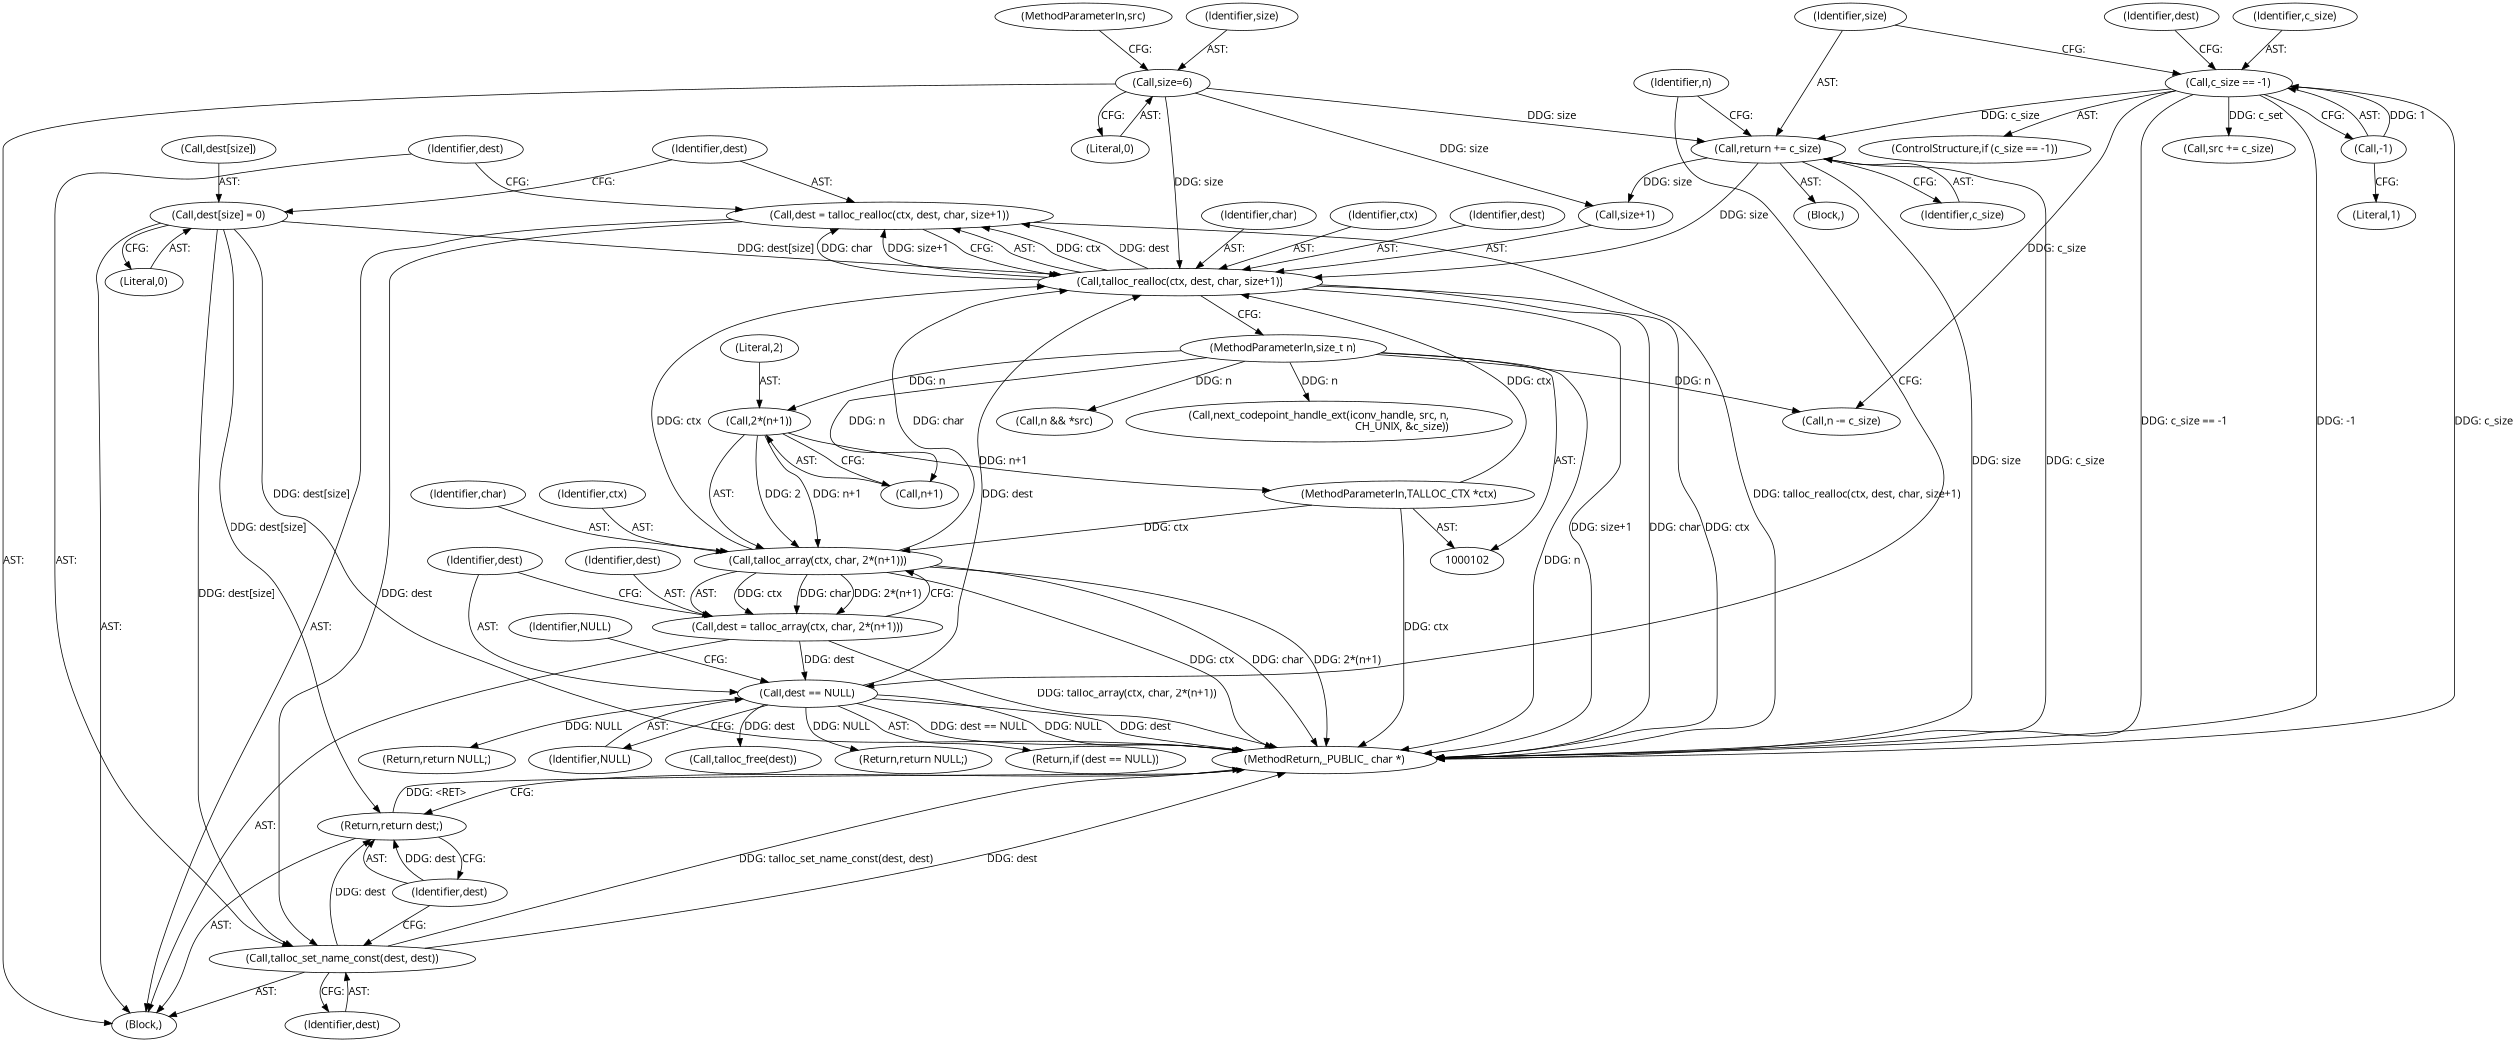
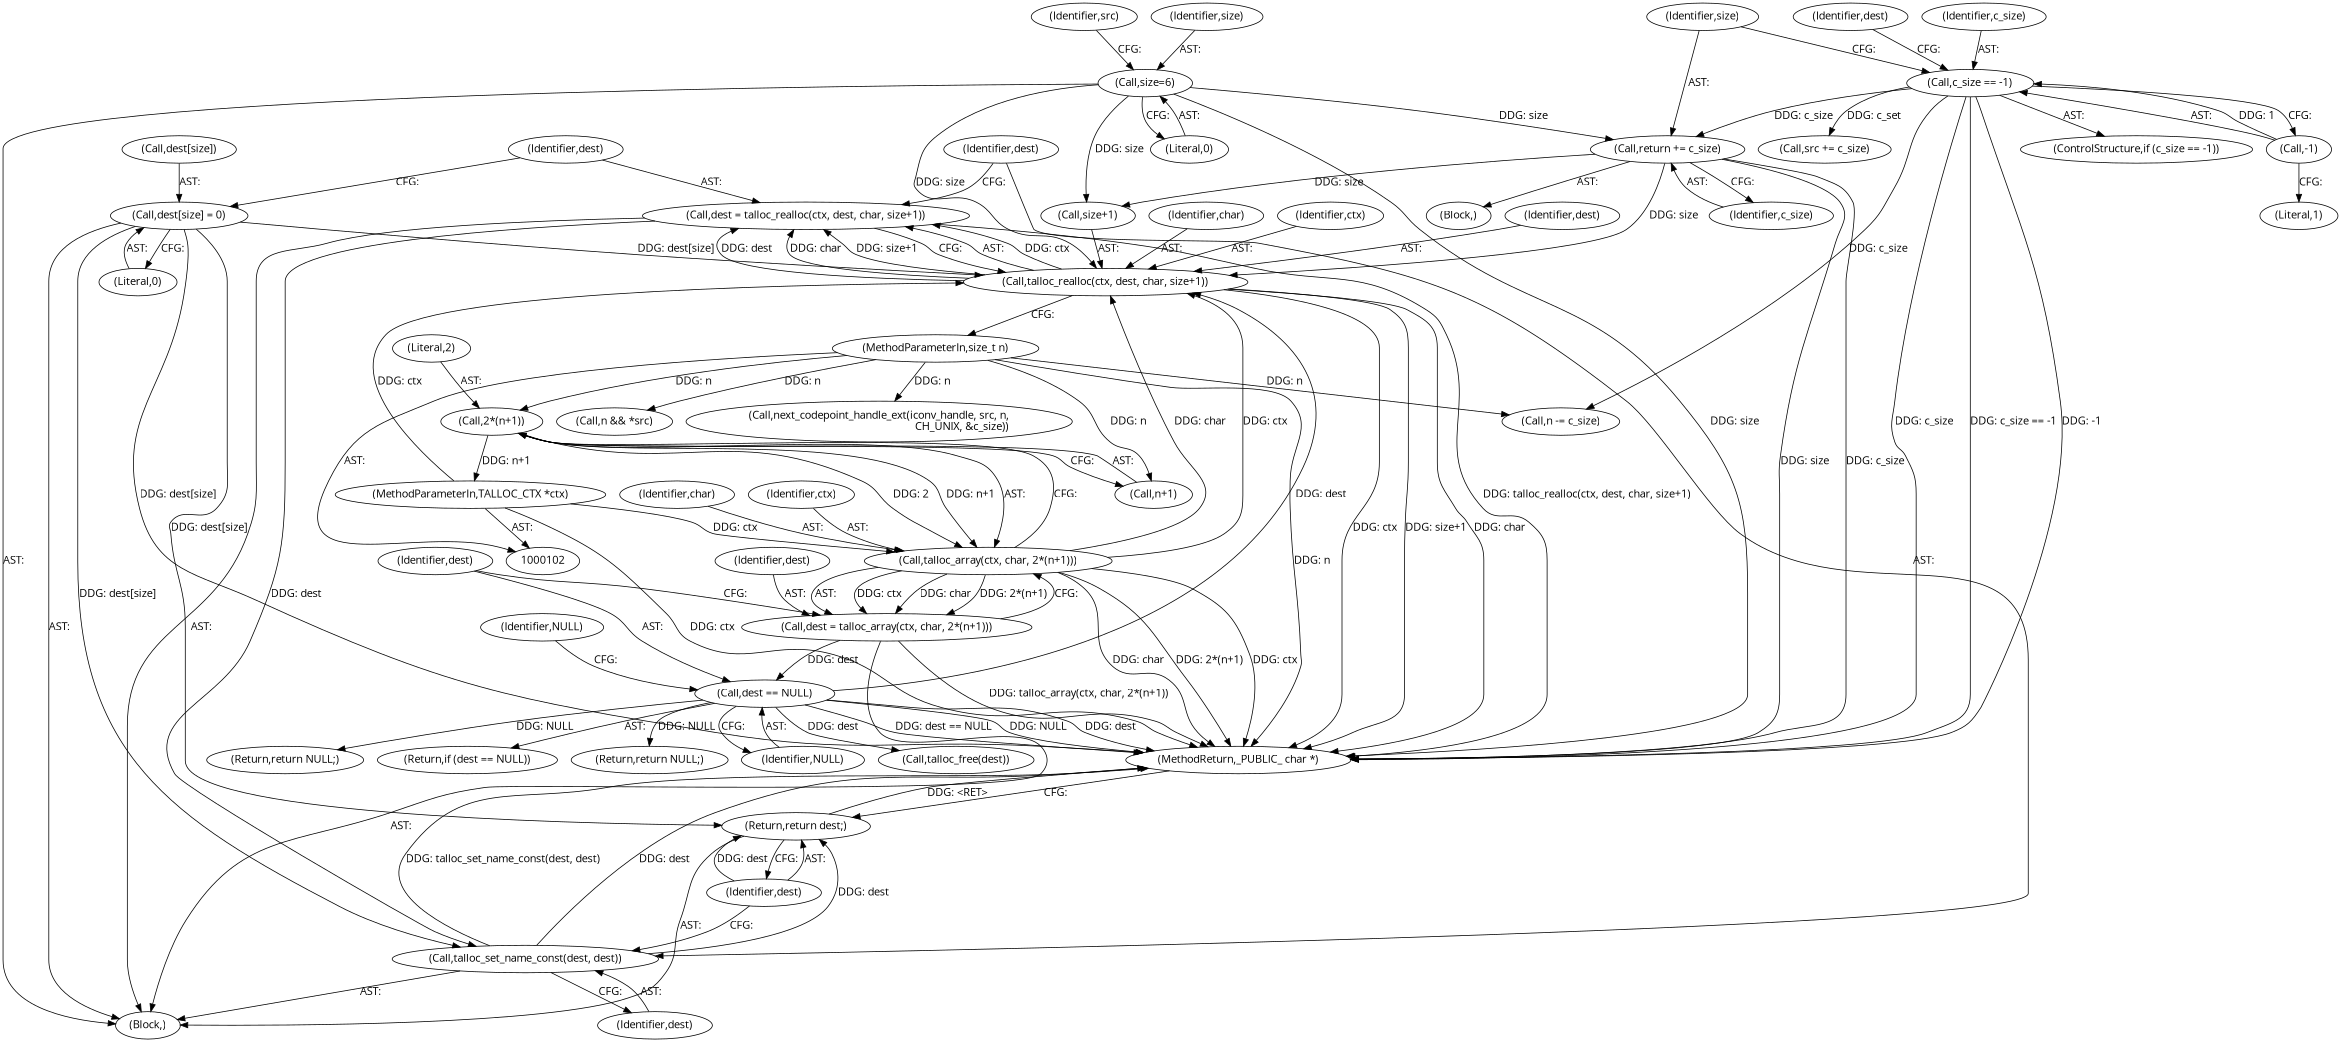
node "(MethodParameterIn,src)": label "(MethodParameterIn,src)" -> "(Identifier,src)"
node "(Identifier,n)": removed
edge "(Call,talloc_array(ctx, char, 2*(n+1)))" -> "(Call,2*(n+1))": added, label "CFG:"
edge "(Call,size=6)" -> "(MethodReturn,_PUBLIC_ char *)": added, label "DDG: size"
